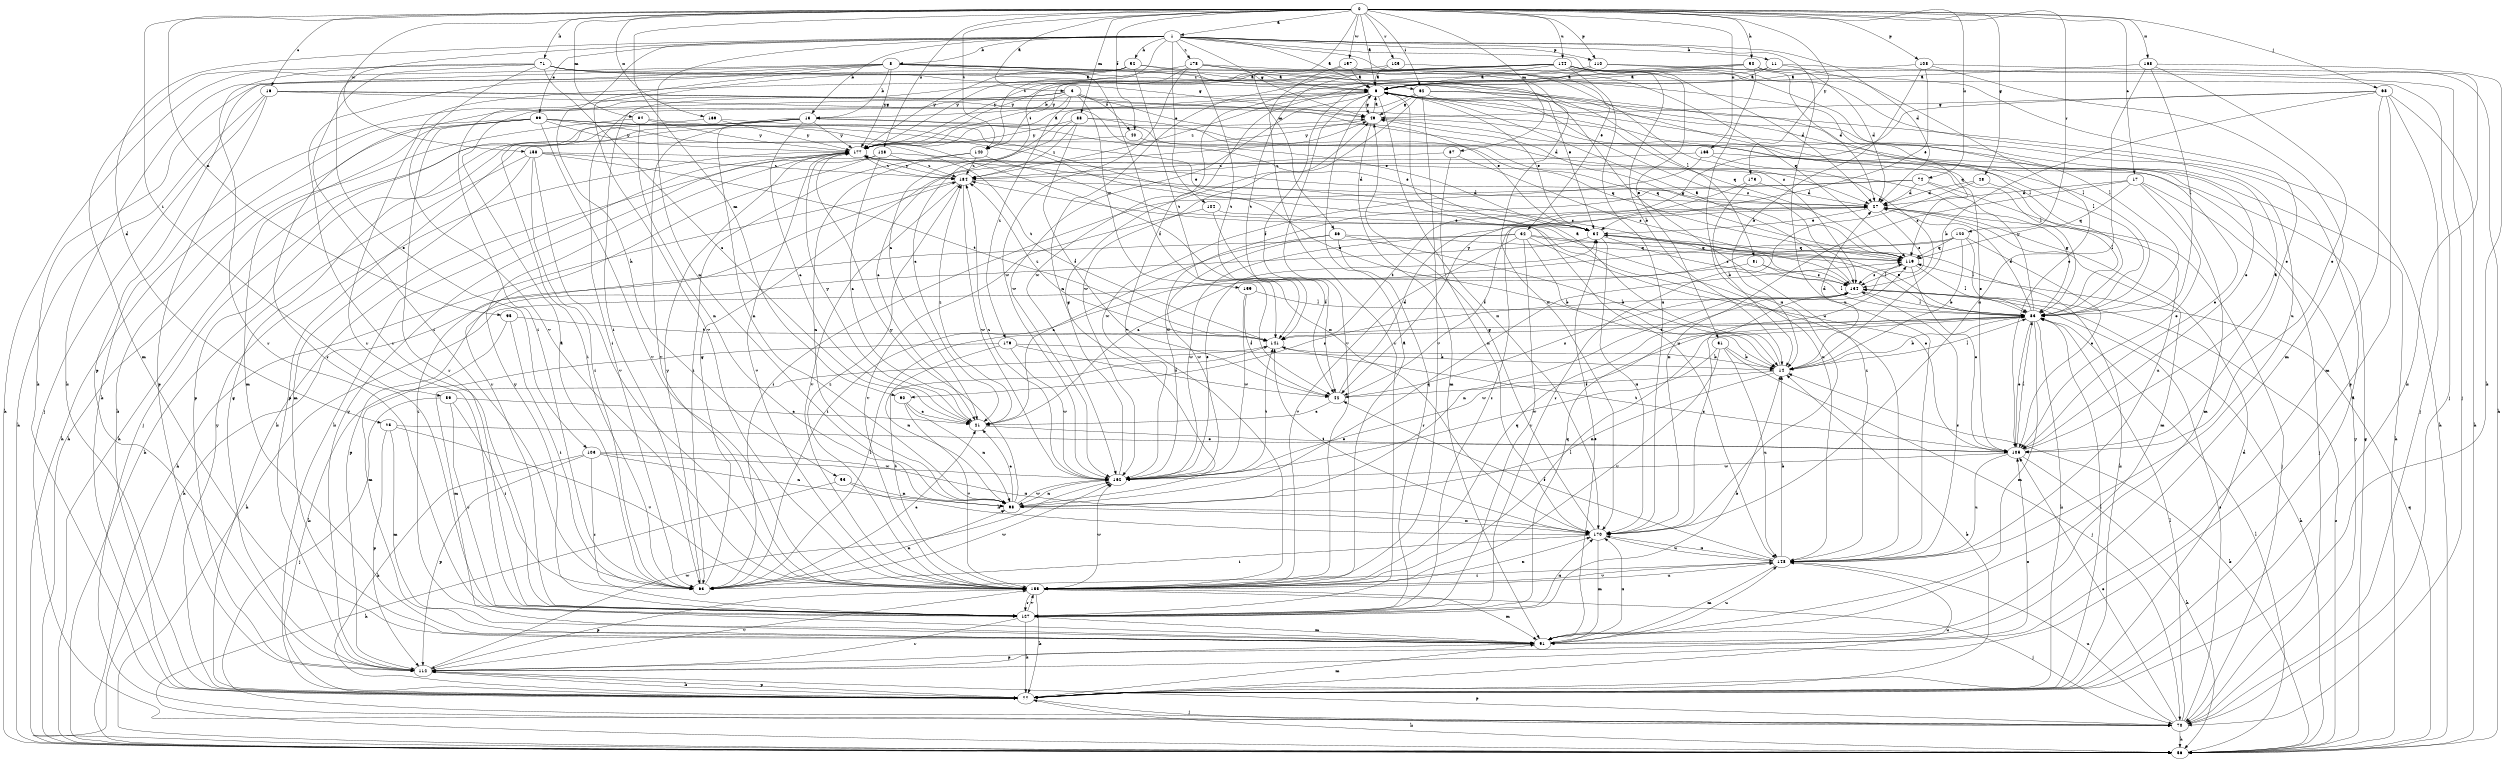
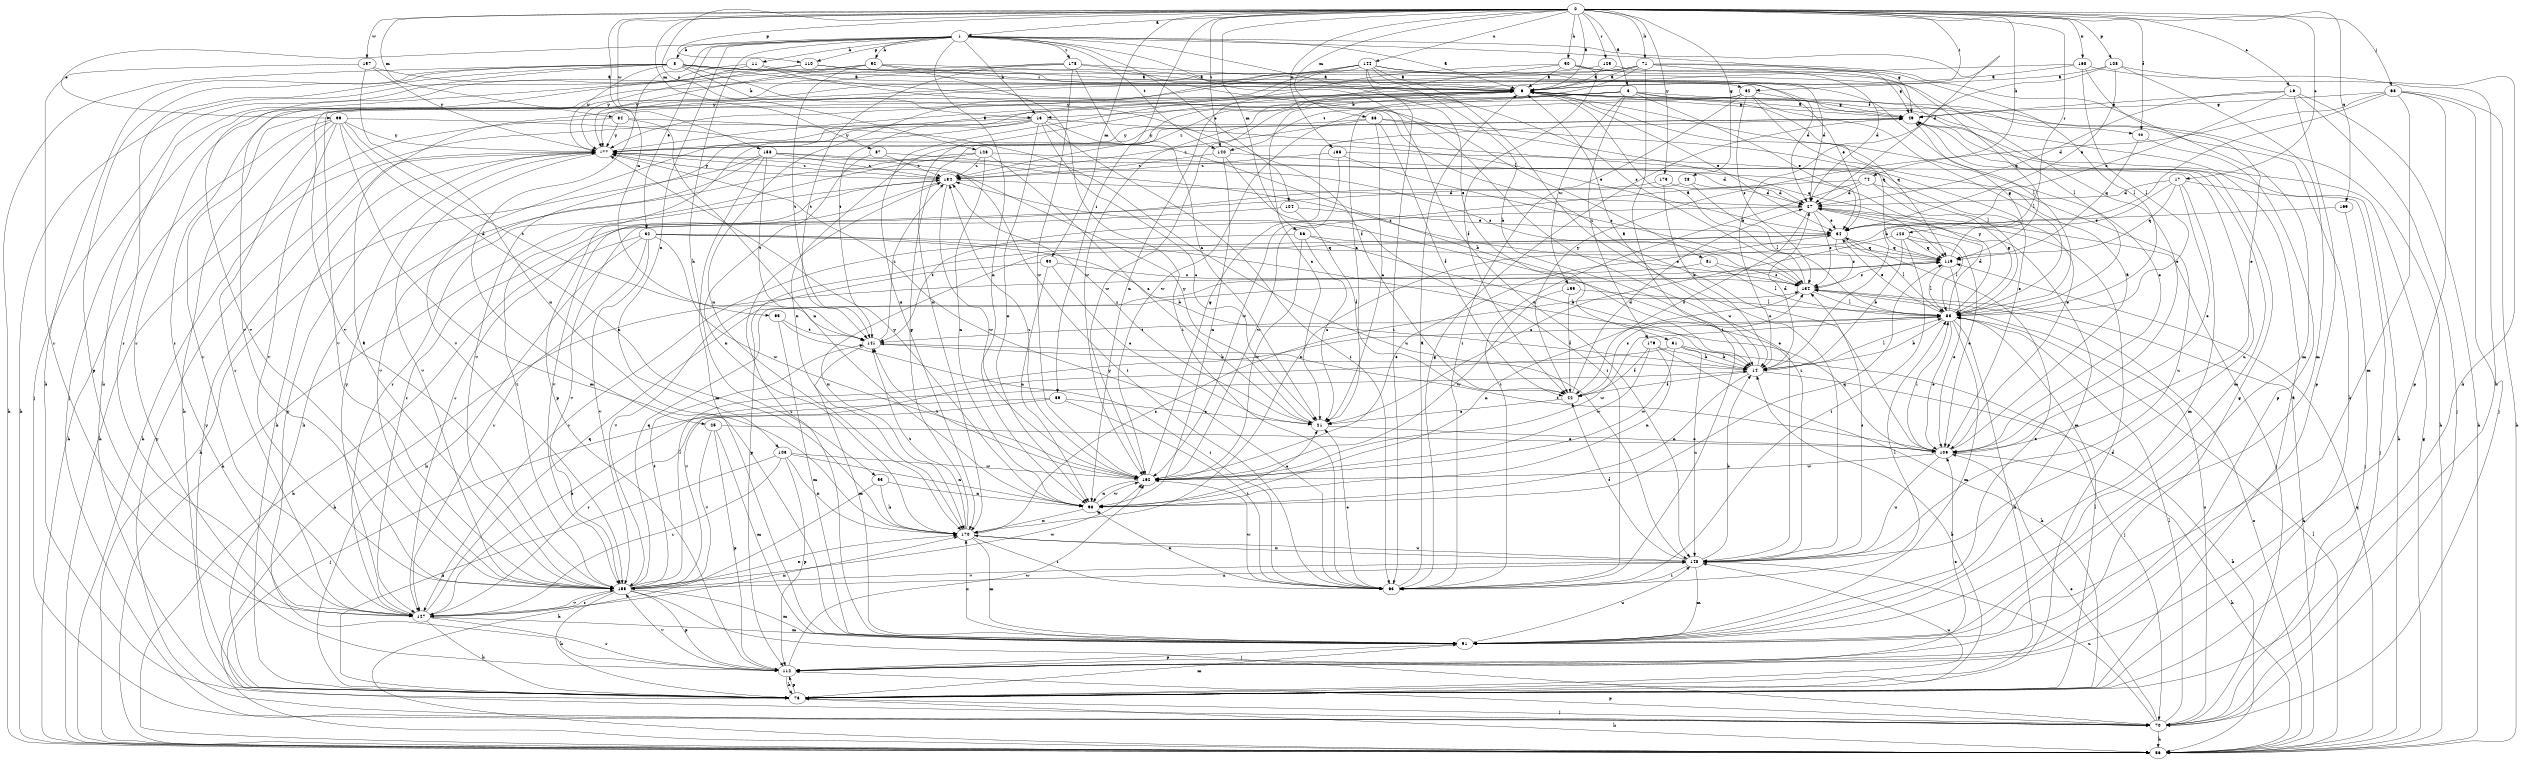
edge "169" -> "177": removed, label "y"
edge "134" -> "90": reversed
edge "128" -> "98": added, label "n"
edge "56" -> "14": reversed
node "77": label "77" -> "73"
